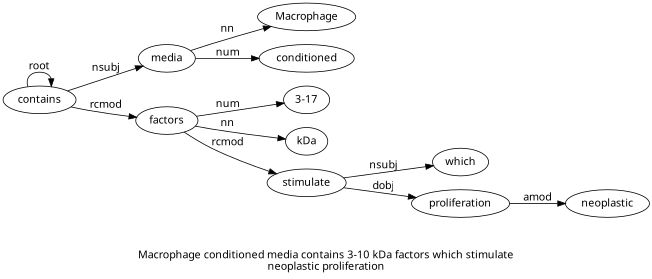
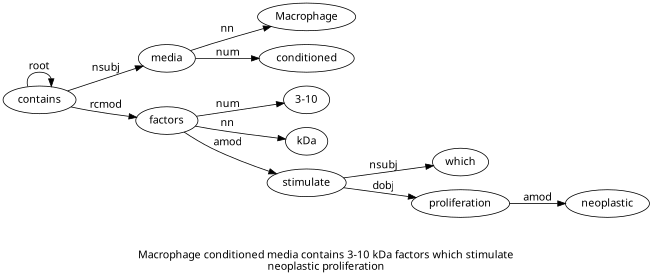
node "3-17": label "3-17" -> "3-10"
edge "factors" -> "stimulate": label "rcmod" -> "amod"
